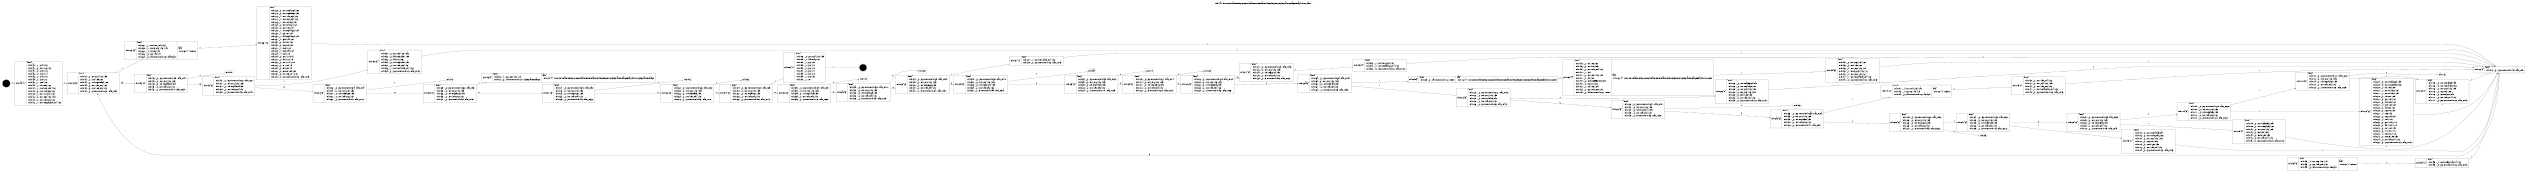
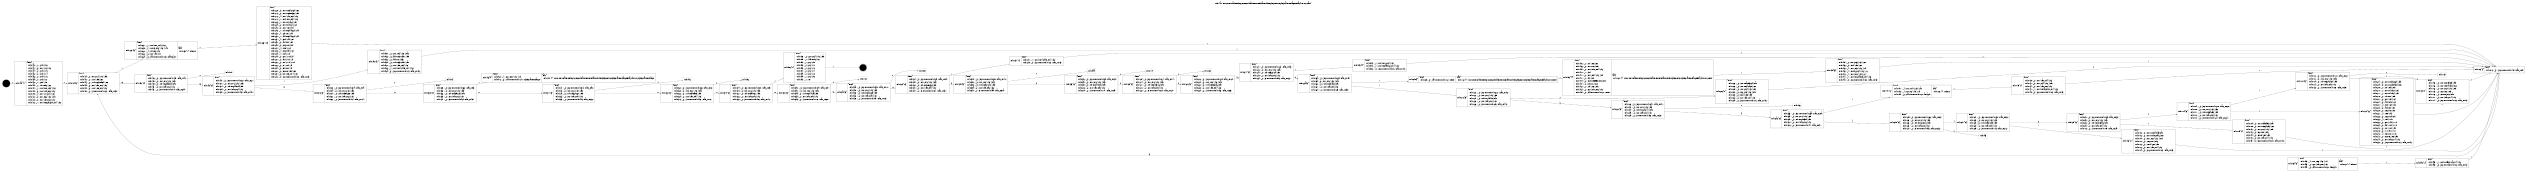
edge "0x401628 [25]" -> "0x40165a [25]": now "0x401641 [25]" -> "0x40165a [25]"
